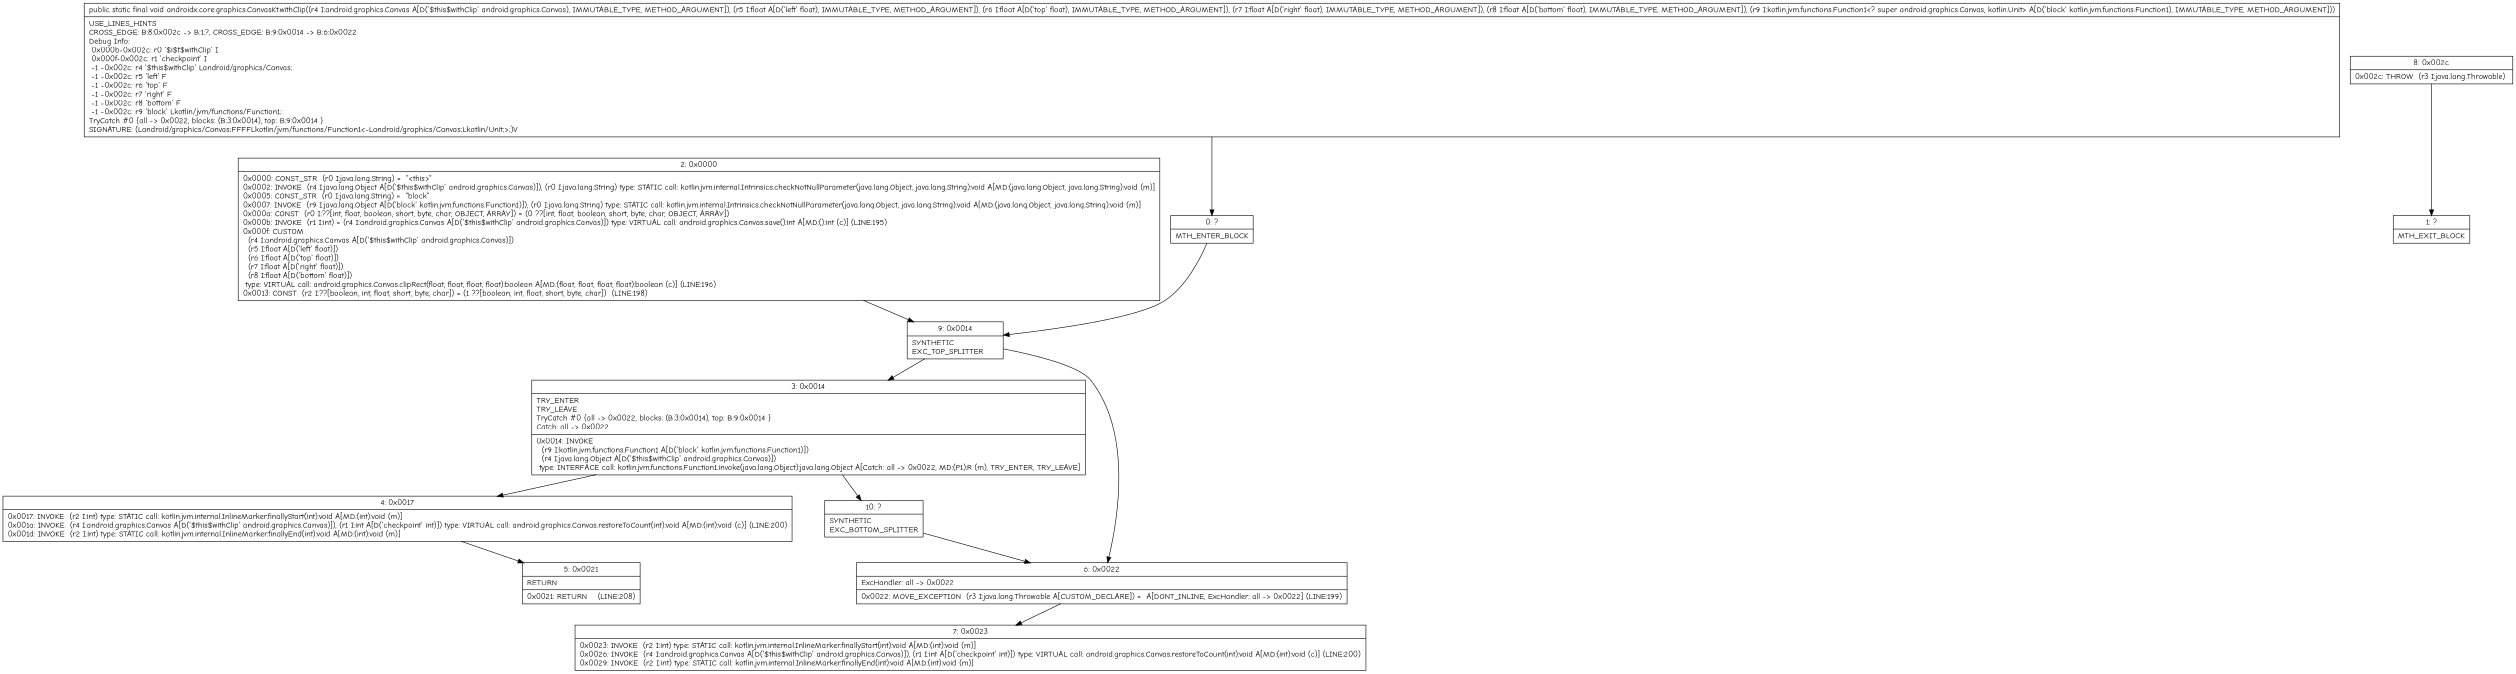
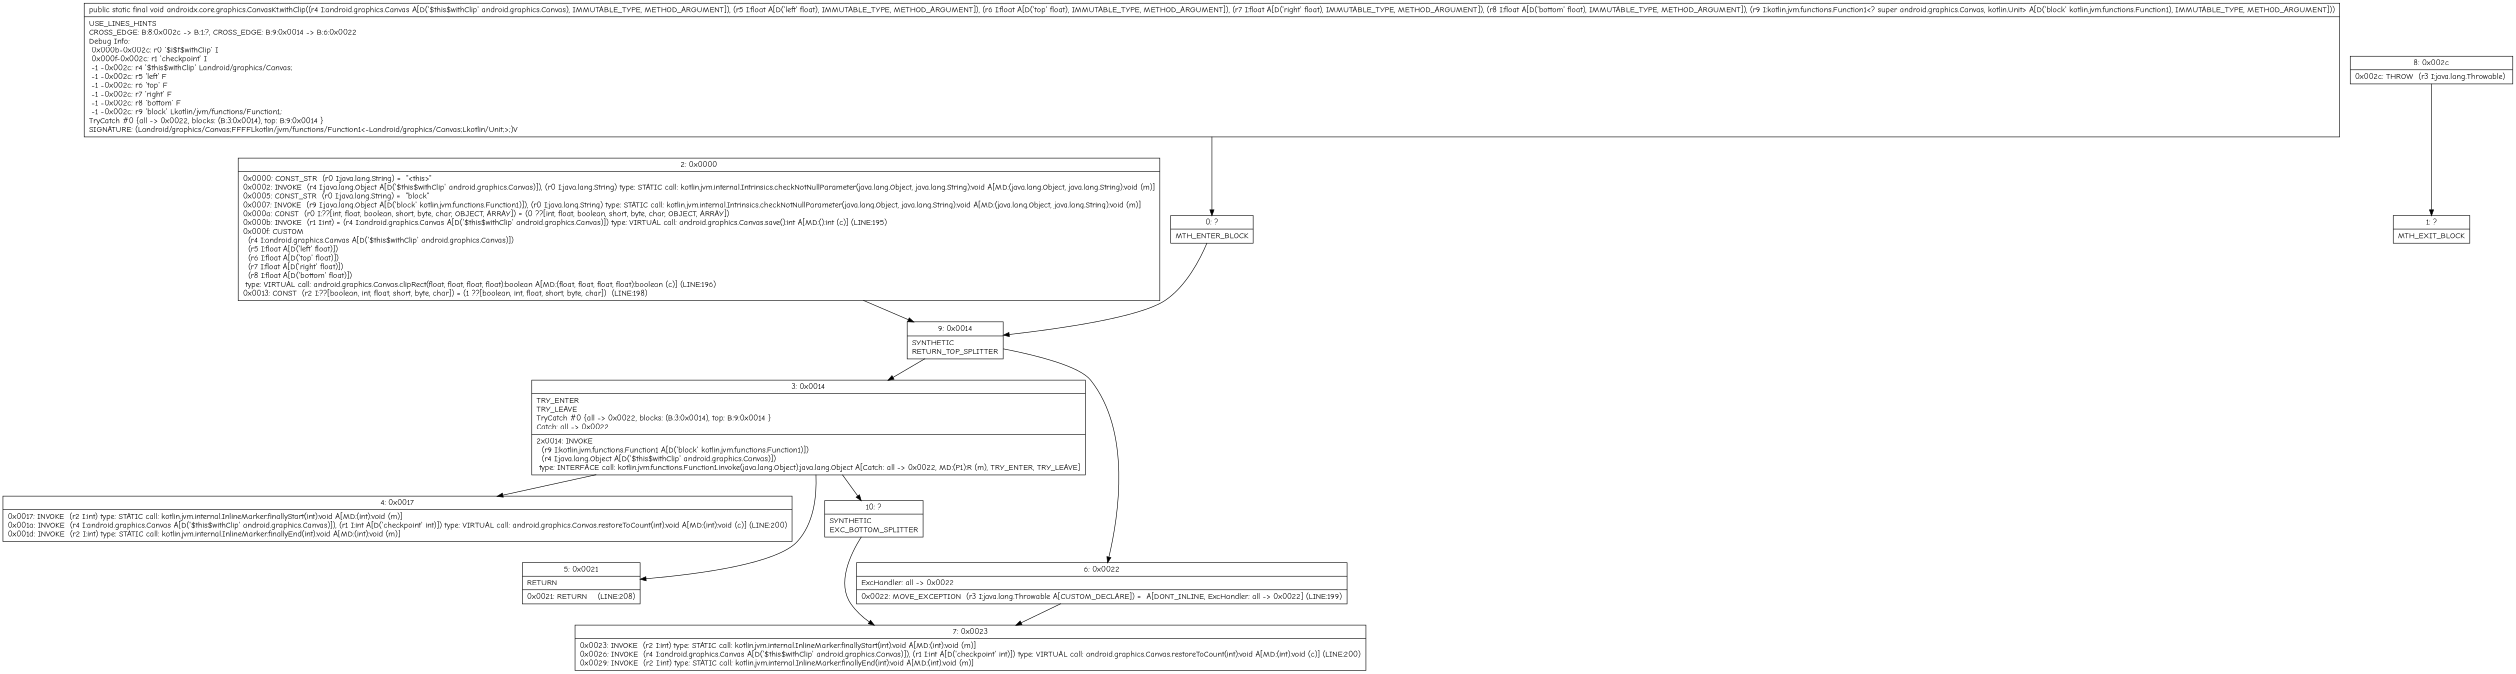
node "9: 0x0014": text "EXC_TOP_SPLITTER" -> "RETURN_TOP_SPLITTER"
node "3: 0x0014": text "0x0014: INVOKE" -> "2x0014: INVOKE"
edge "10: ?" -> "6: 0x0022": now "10: ?" -> "7: 0x0023"
edge "4: 0x0017" -> "5: 0x0021": now "3: 0x0014" -> "5: 0x0021"
